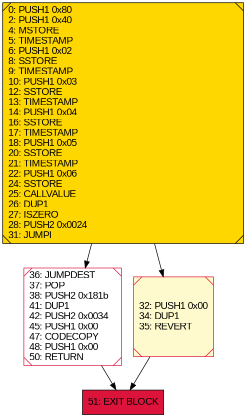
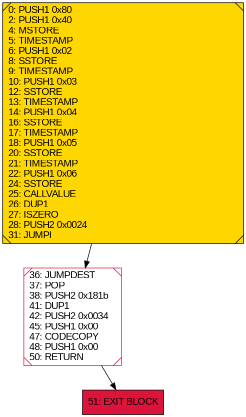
node "32: PUSH1 0x00 34: DUP1 35: REVERT": removed
